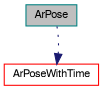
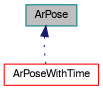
edge "ArPose" -> "ArPoseWithTime": reversed
